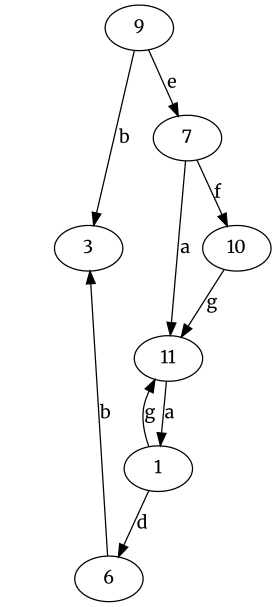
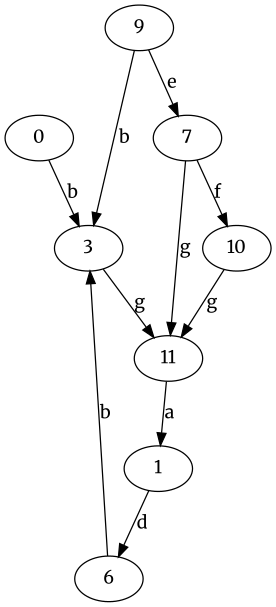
node "0": added
edge "7" -> "11": label "a" -> "g"
edge "1" -> "11": now "3" -> "11"
